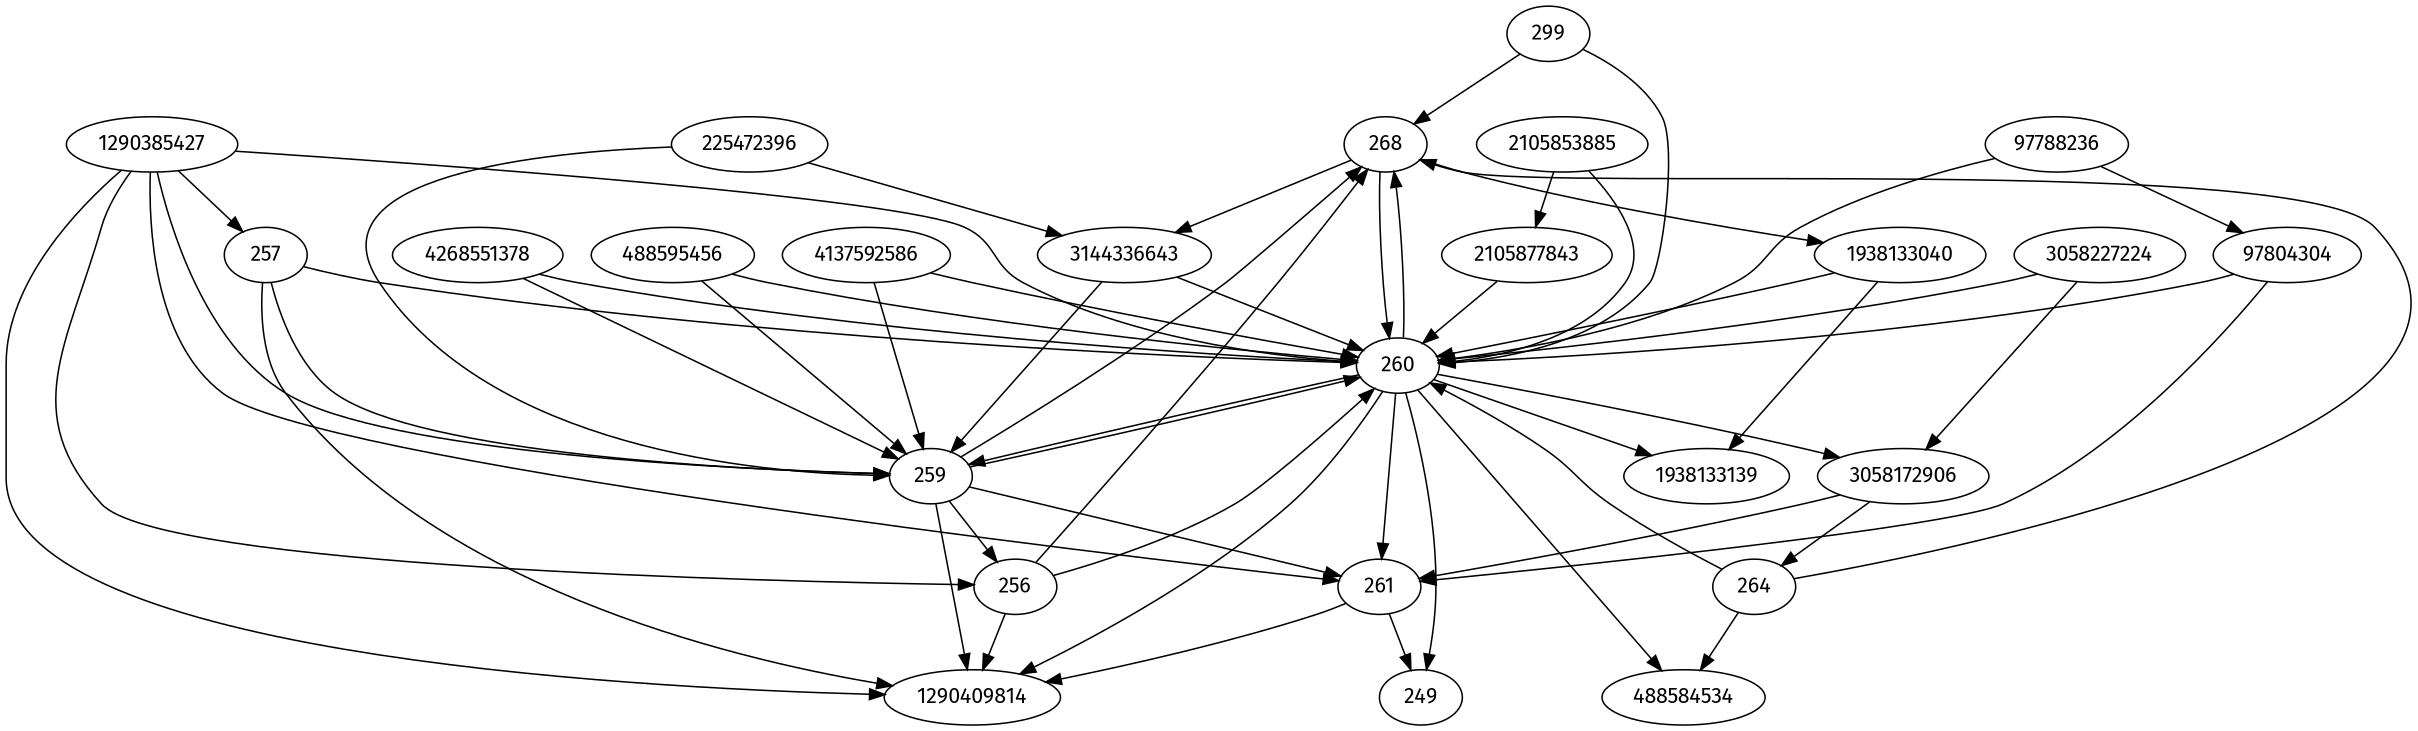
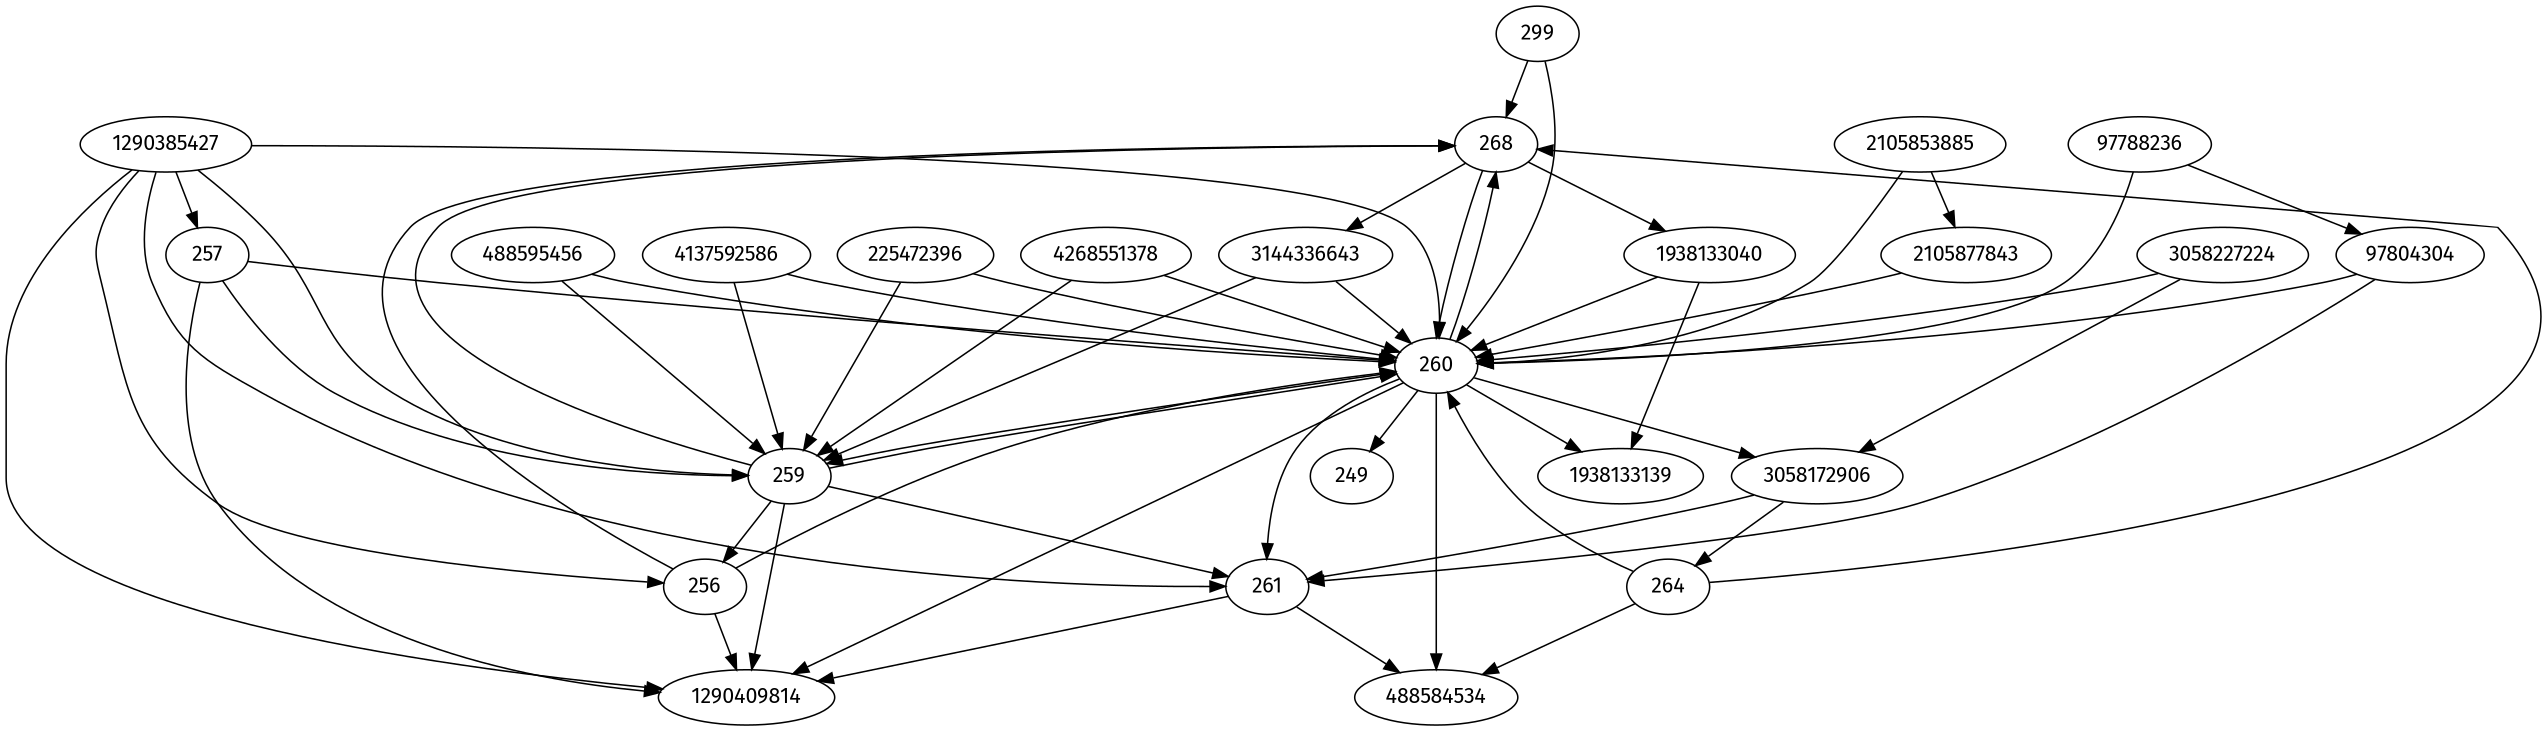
edge "225472396" -> "3144336643": now "225472396" -> "260"
edge "261" -> "249": now "261" -> "488584534"
